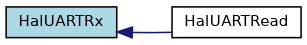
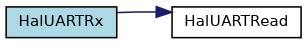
edge "HalUARTRead" -> "HalUARTRx": reversed
